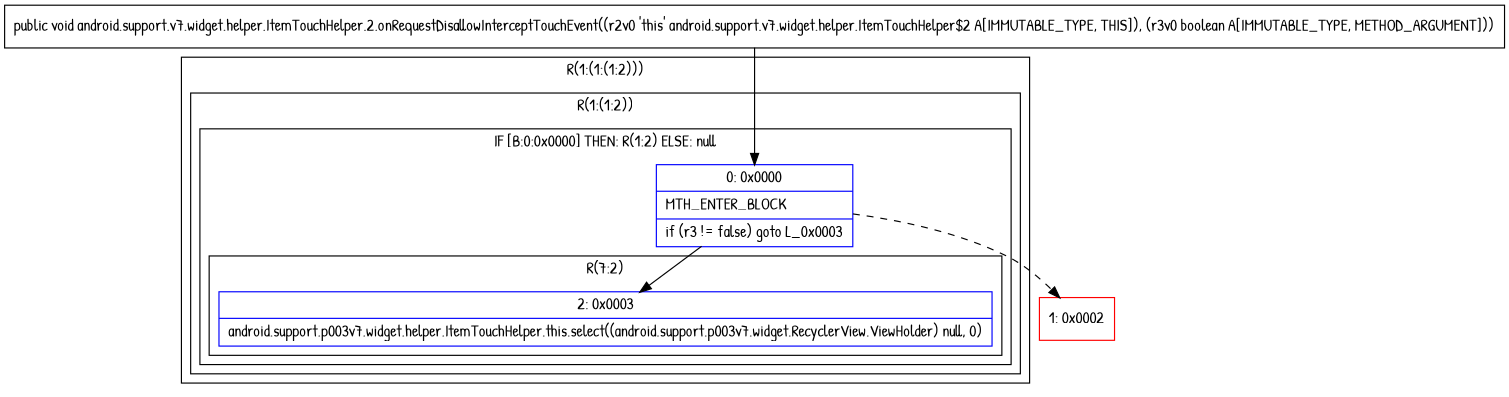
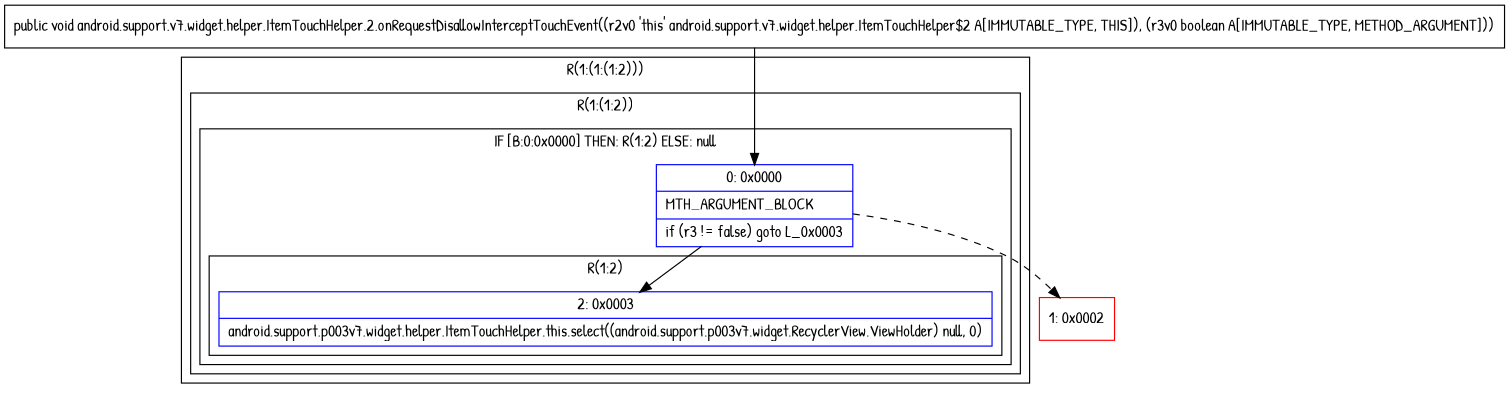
node "0: 0x0000": text "MTH_ENTER_BLOCK" -> "MTH_ARGUMENT_BLOCK"
cluster "R(7:2)": label "R(7:2)" -> "R(1:2)"
